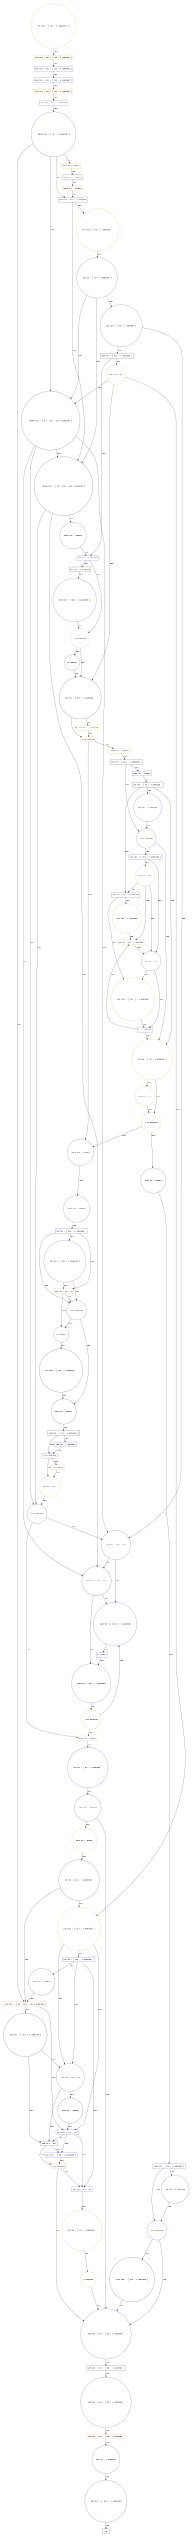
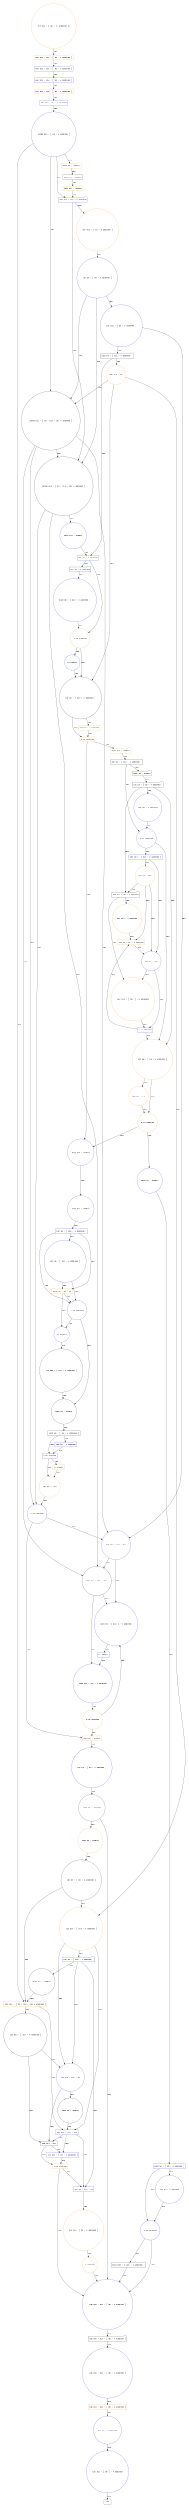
node "strb wzr , [ x24 , # address ]": shape circle -> folder
